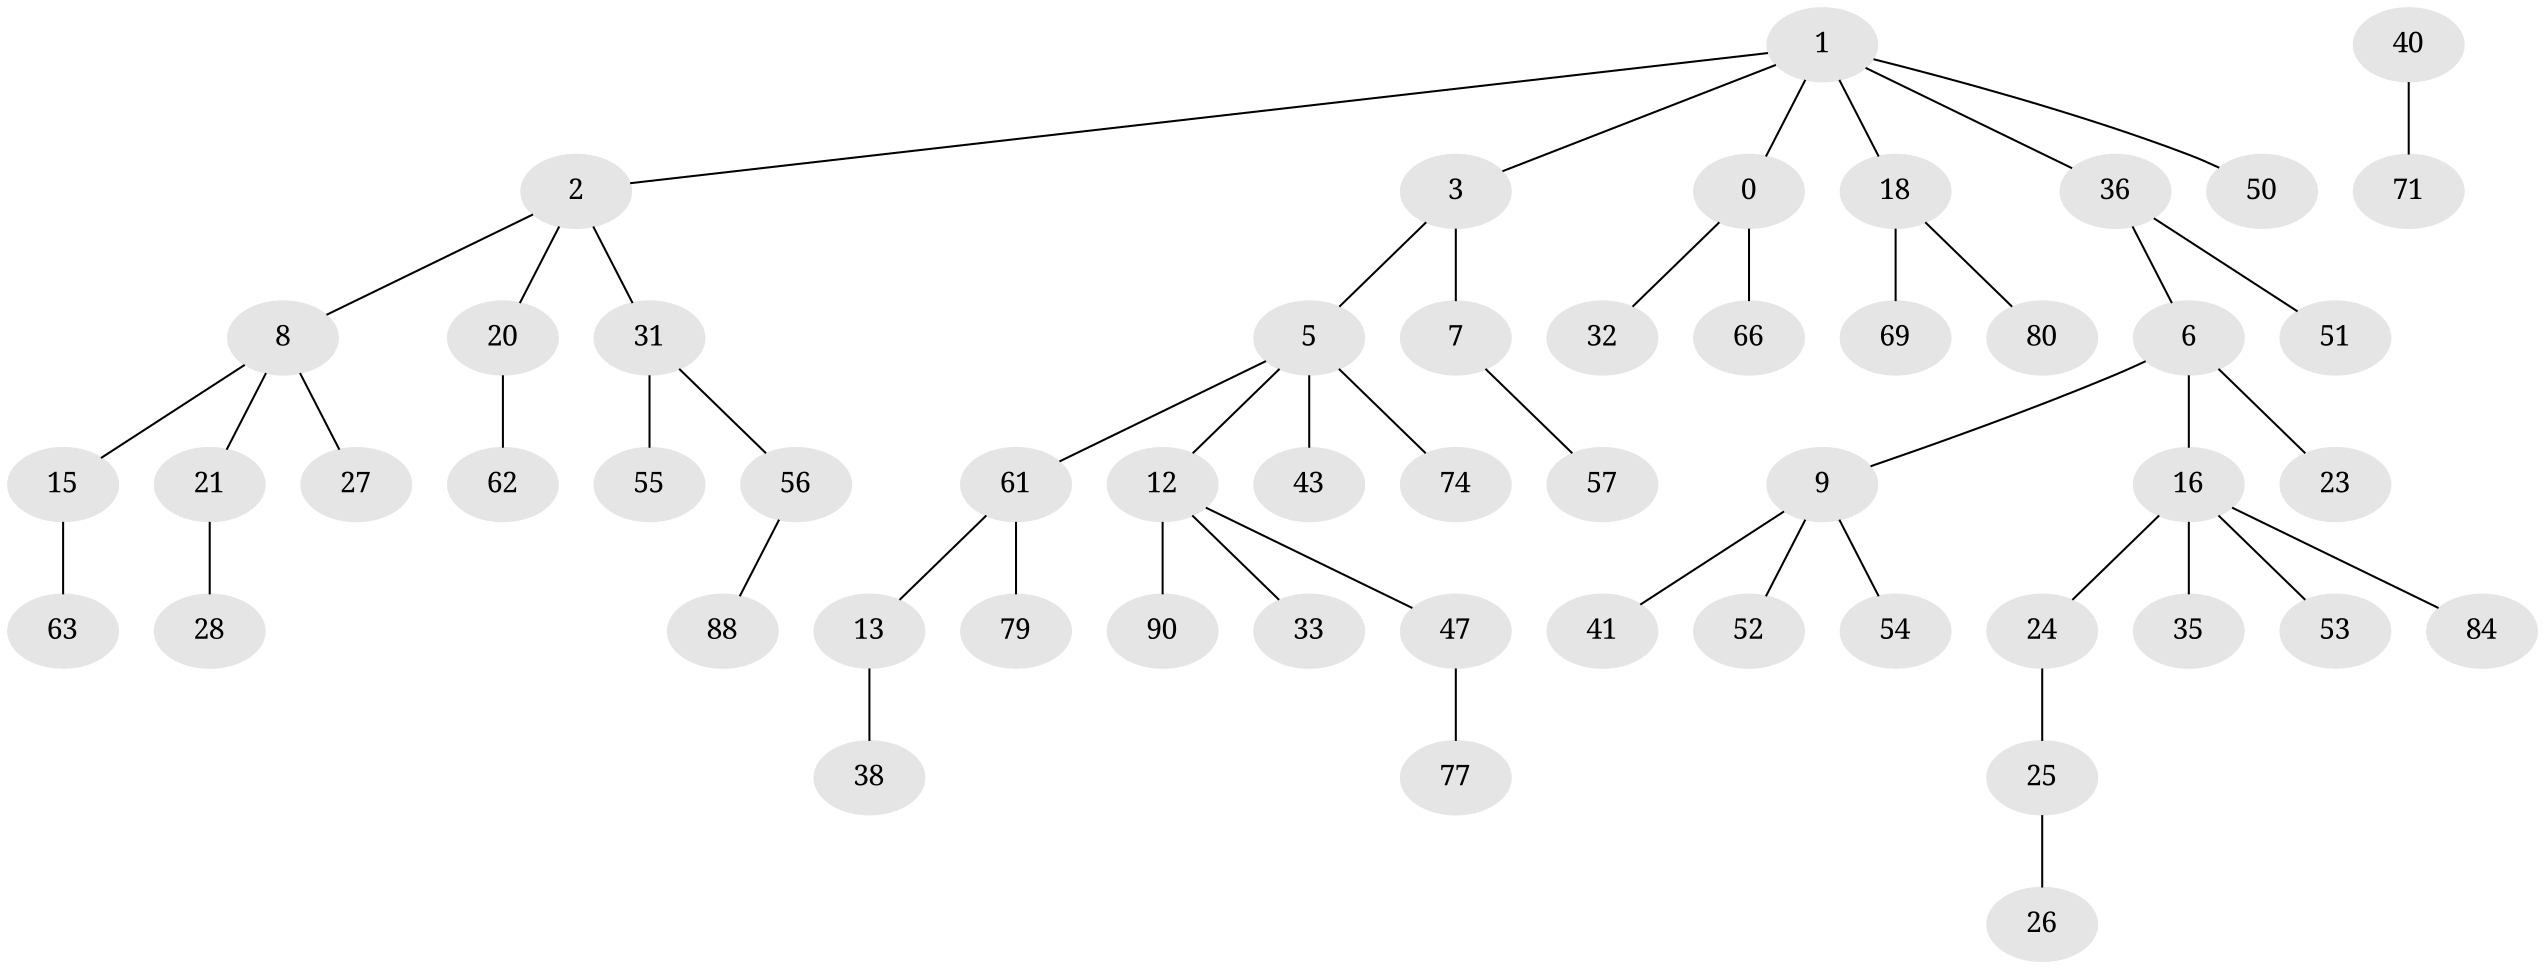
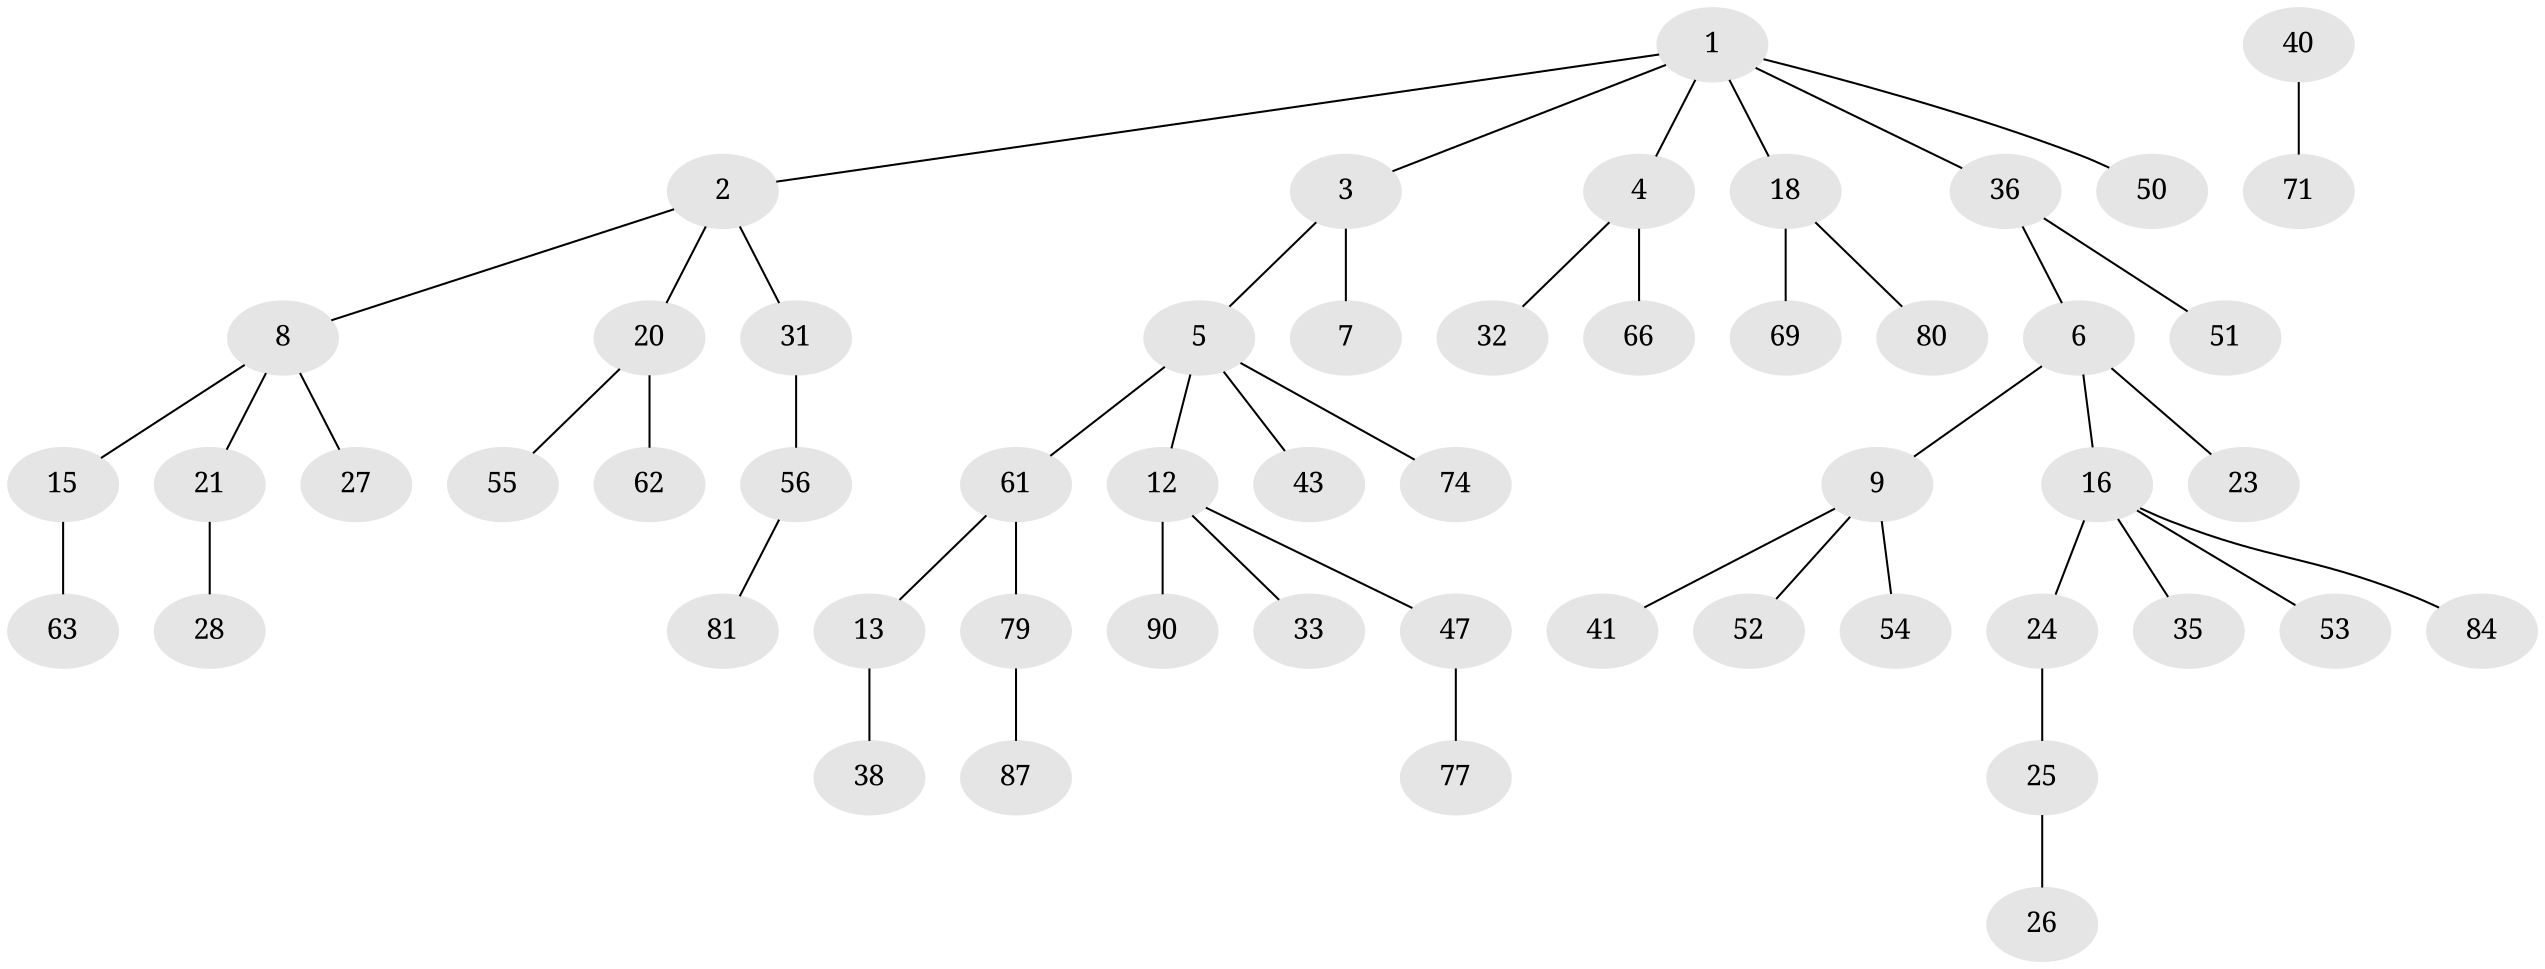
node "0": label "0" -> "4"
edge "31" -- "55": now "20" -- "55"
node "57": removed
node "88": label "88" -> "81"
node "87": added
